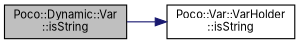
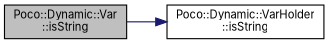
node "Poco::Var::VarHolder ::isString": label "Poco::Var::VarHolder ::isString" -> "Poco::Dynamic::VarHolder ::isString"
